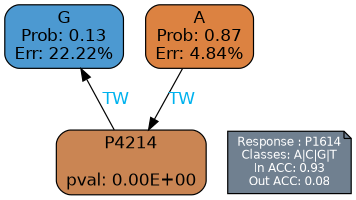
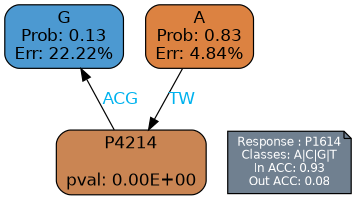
node "A Prob: 0.87 Err: 4.84%": label "A Prob: 0.87 Err: 4.84%" -> "A Prob: 0.83 Err: 4.84%"
edge "P4214 pval: 0.00E+00" -> "G Prob: 0.13 Err: 22.22%": label "TW" -> "ACG"
